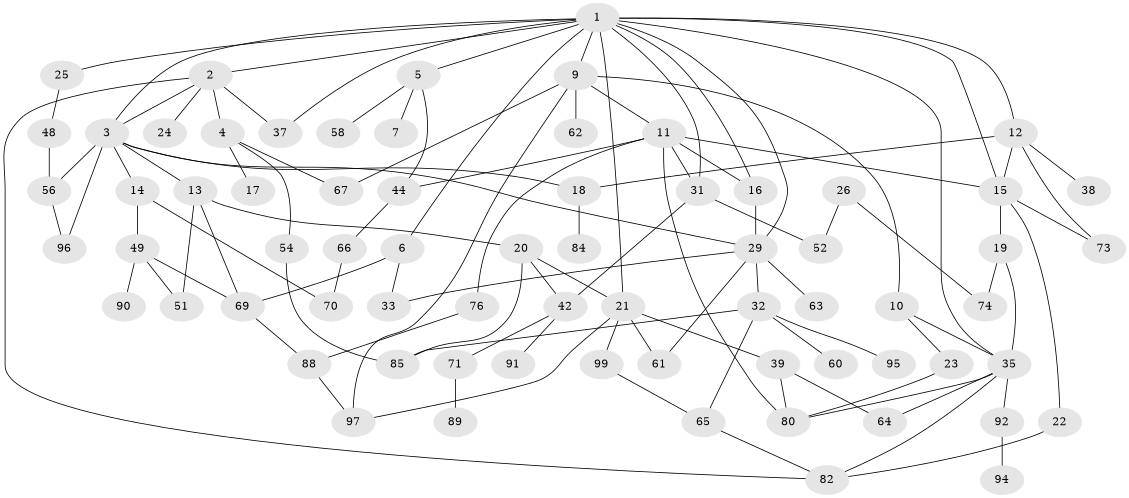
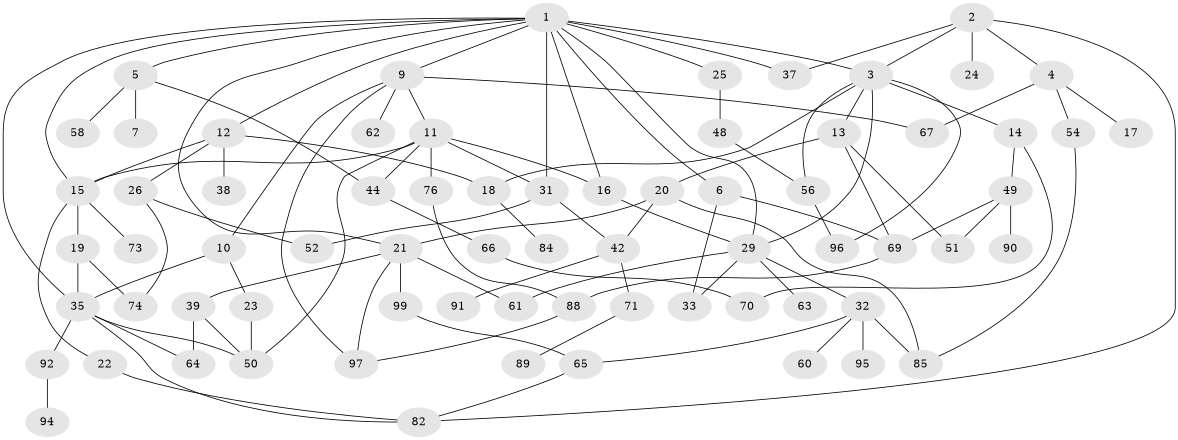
edge "1" -- "2": removed
edge "12" -- "73": now "12" -- "26"
node "80": label "80" -> "50"
